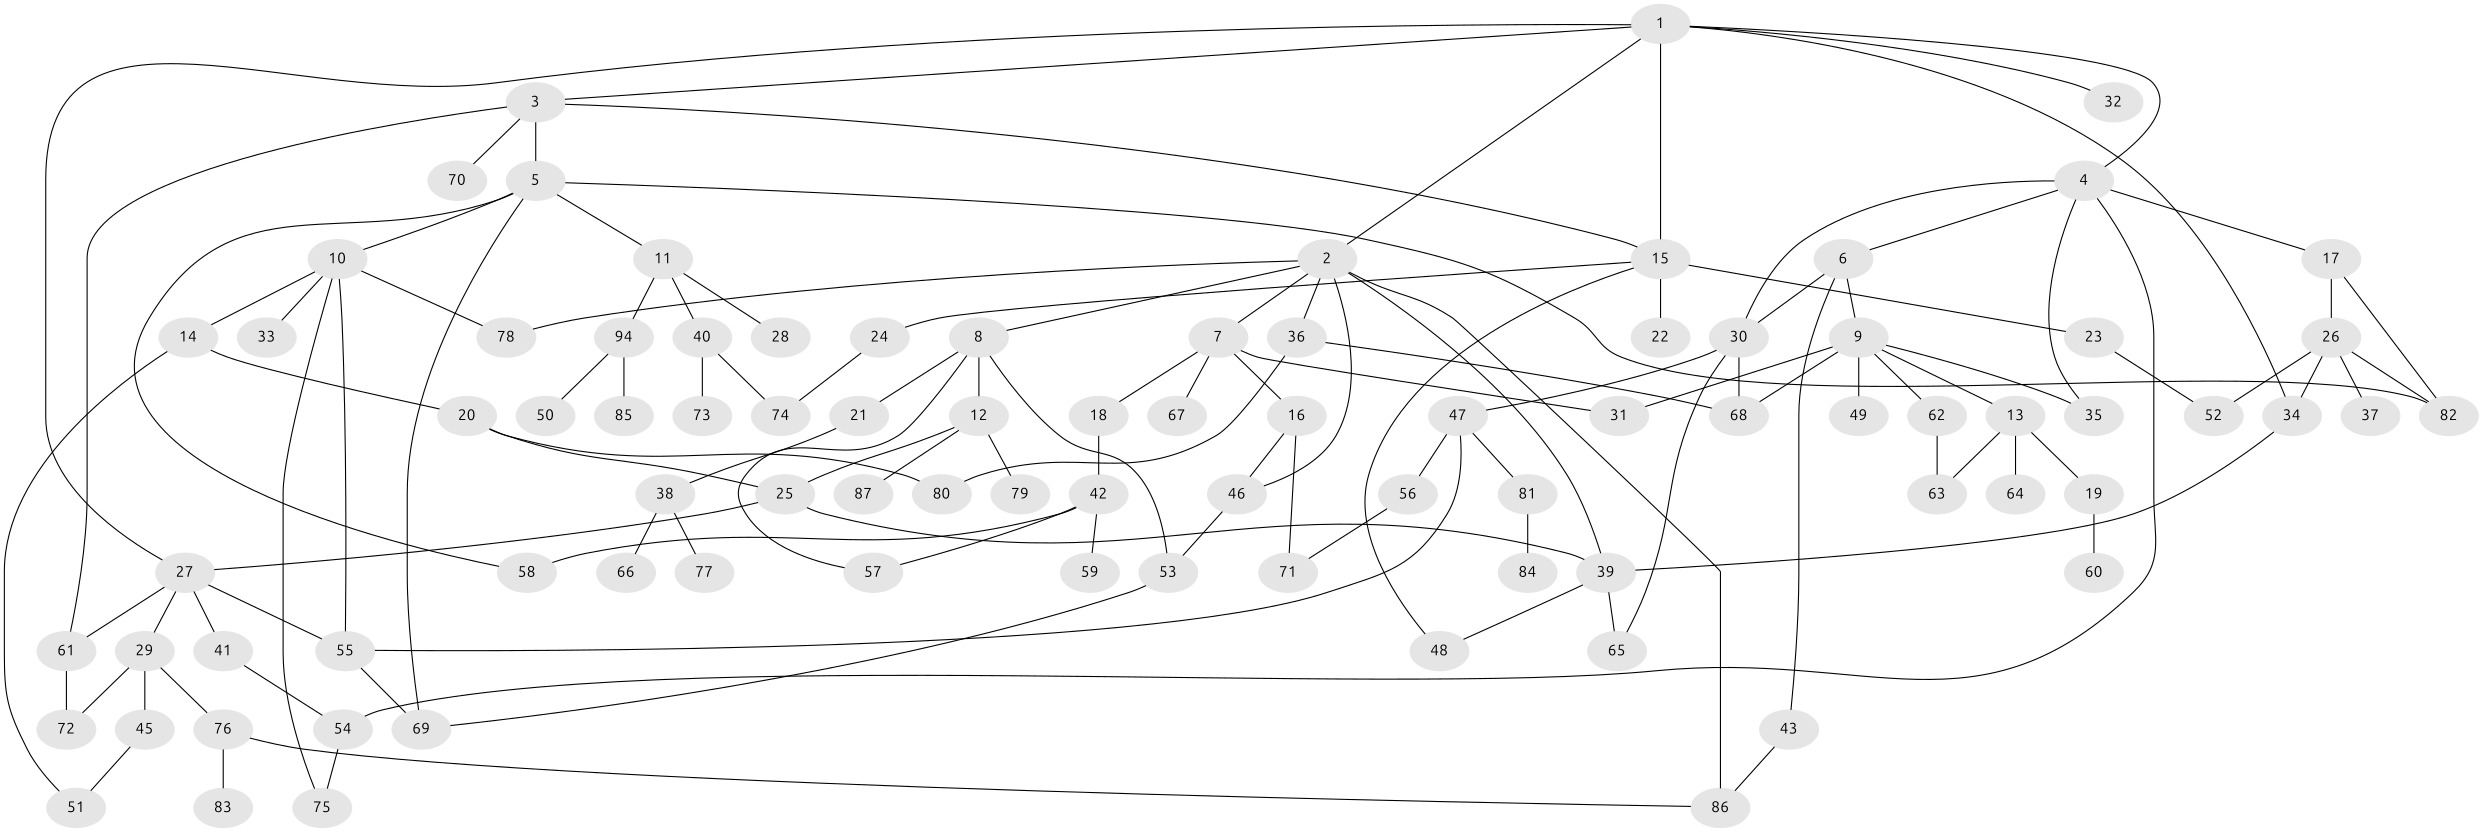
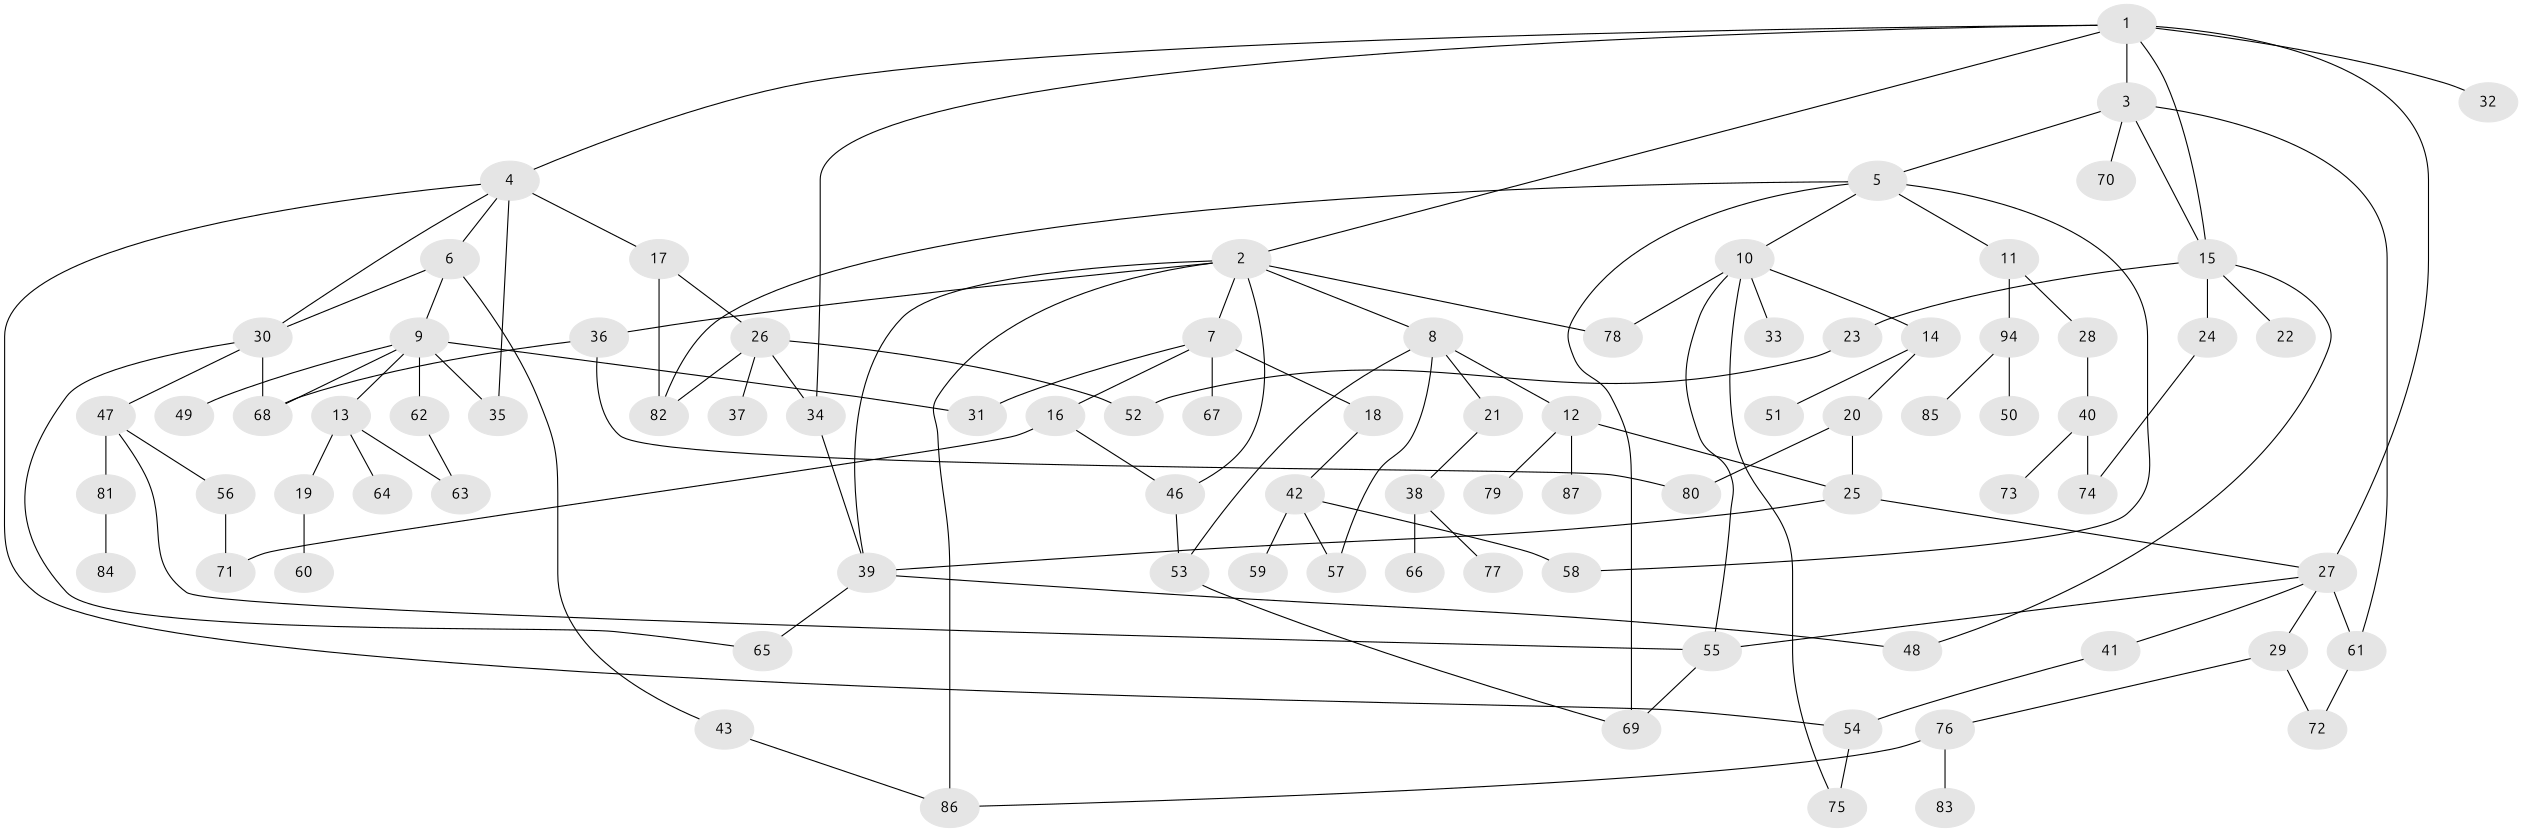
edge "11" -- "40": now "28" -- "40"
node "45": removed
